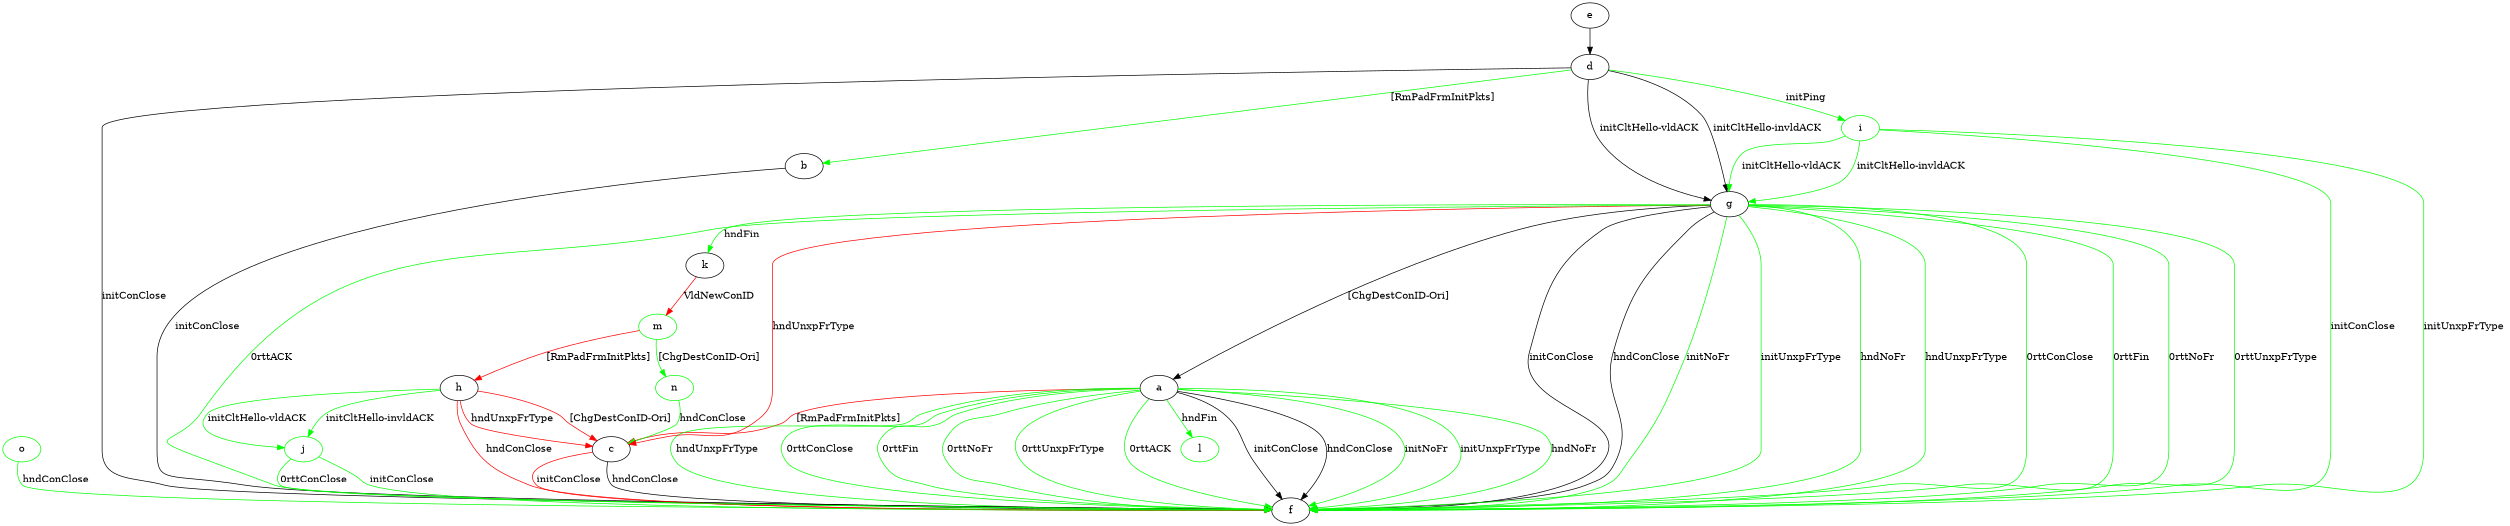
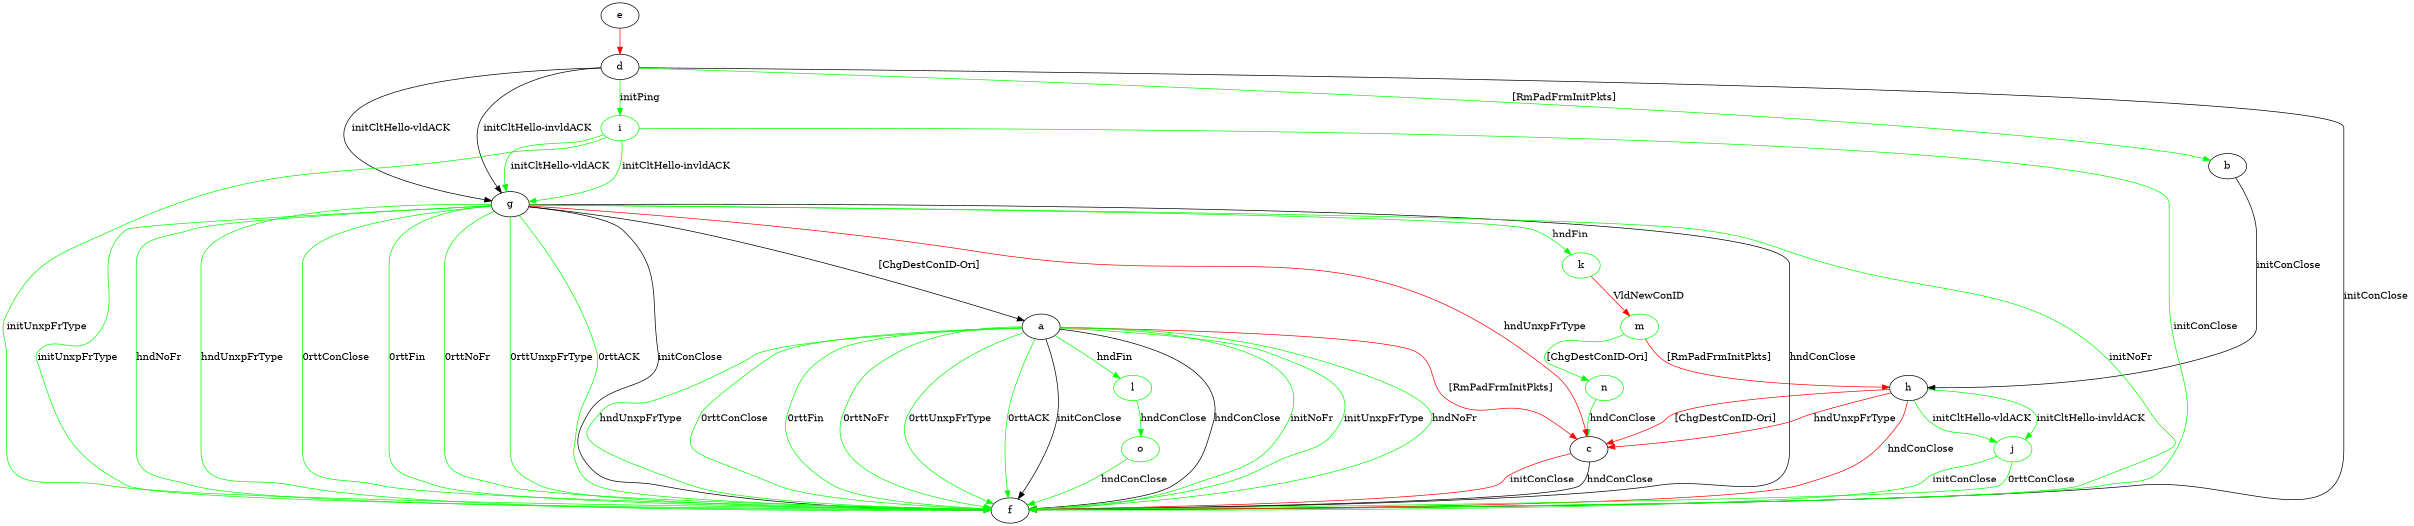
edge "e" -> "d": color black -> red
node "k": color black -> green
edge "l" -> "o": added, label "hndConClose"
edge "b" -> "f": now "b" -> "h"
